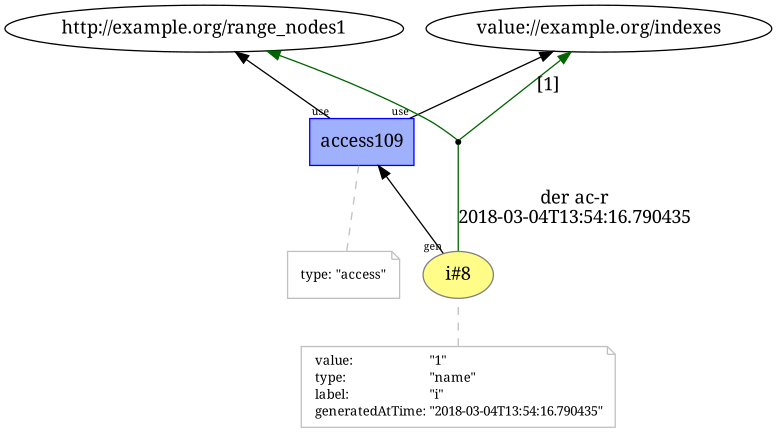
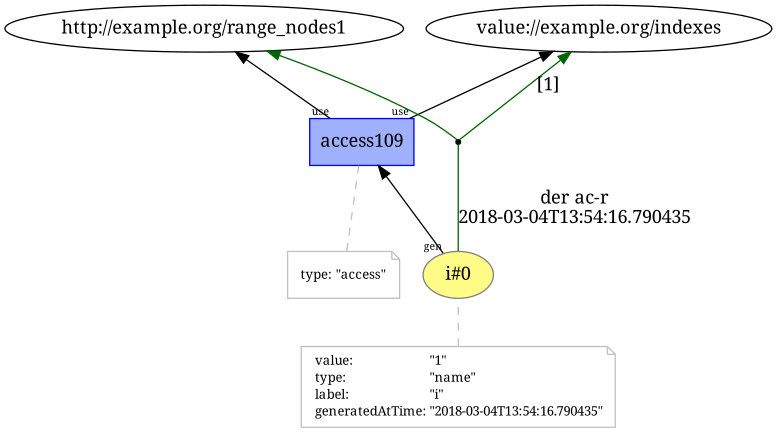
node "i#8": label "i#8" -> "i#0"
